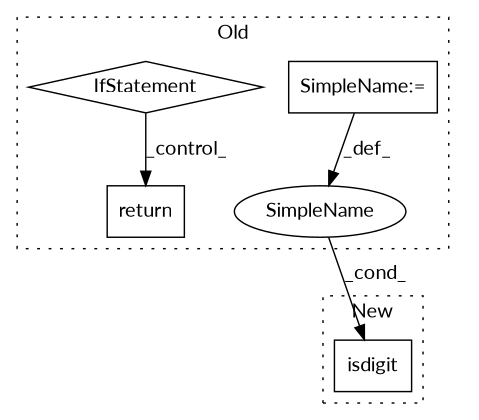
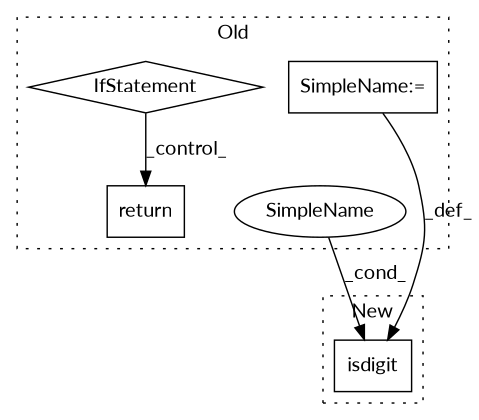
edge "SimpleName:=" -> "SimpleName": now "SimpleName:=" -> "isdigit"
